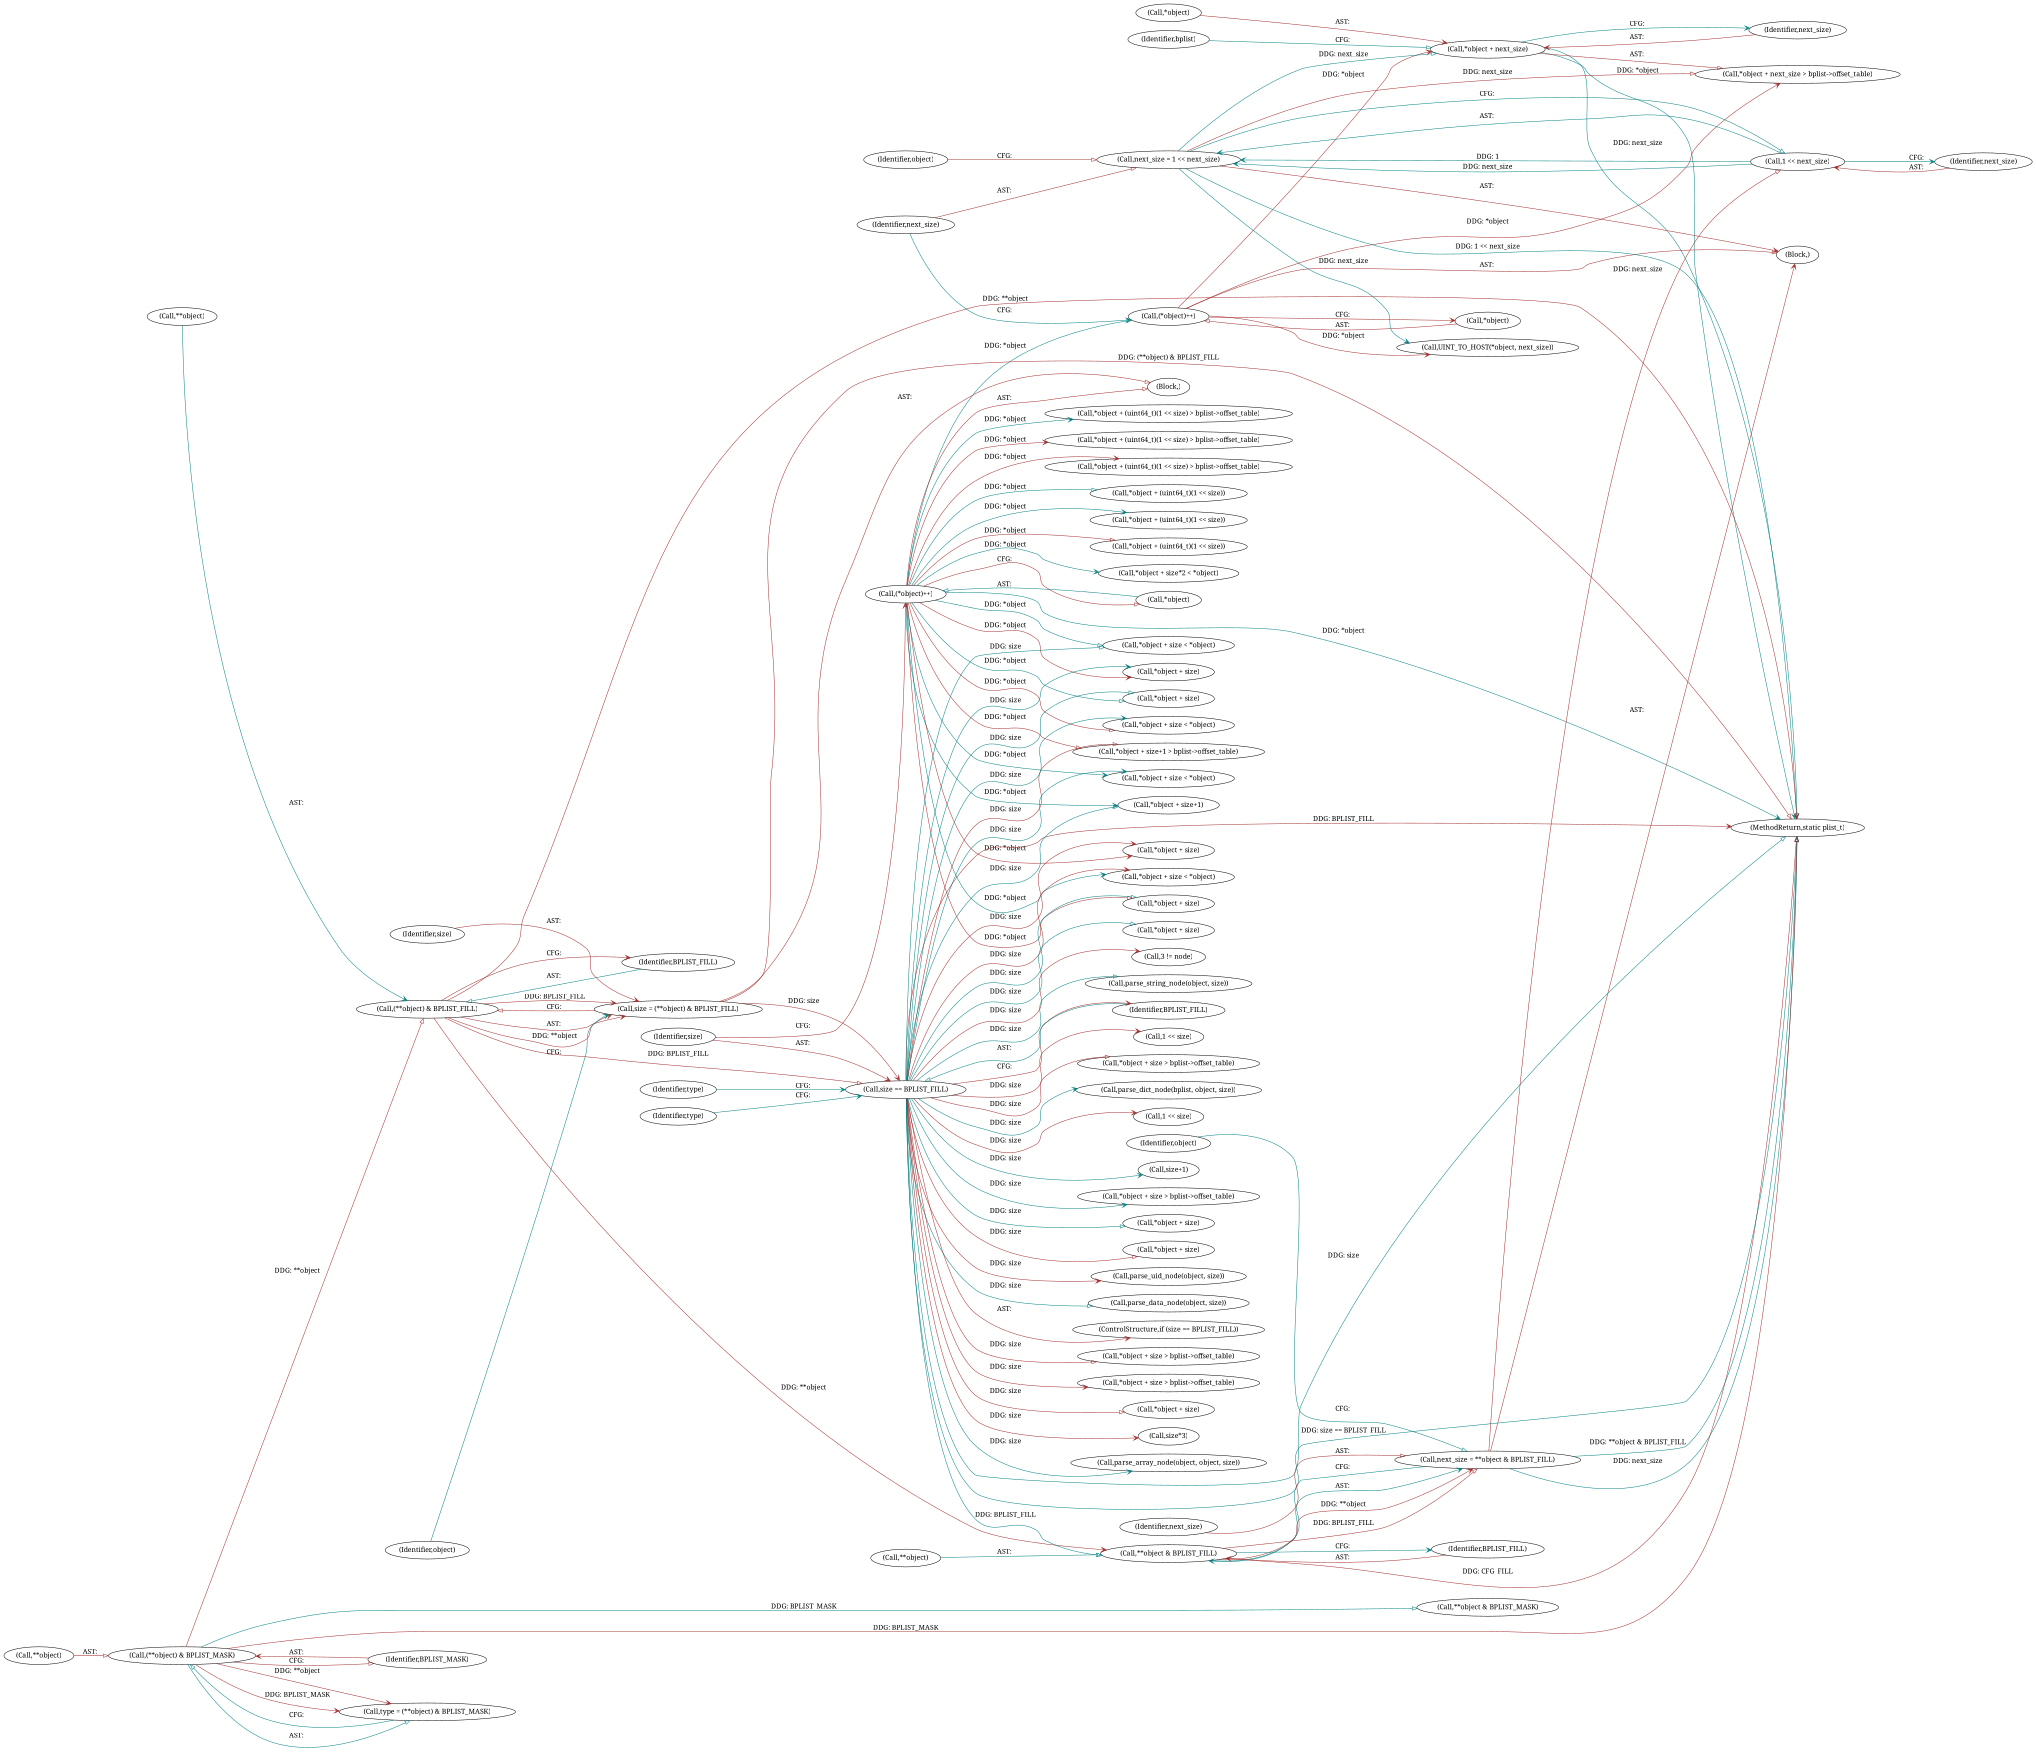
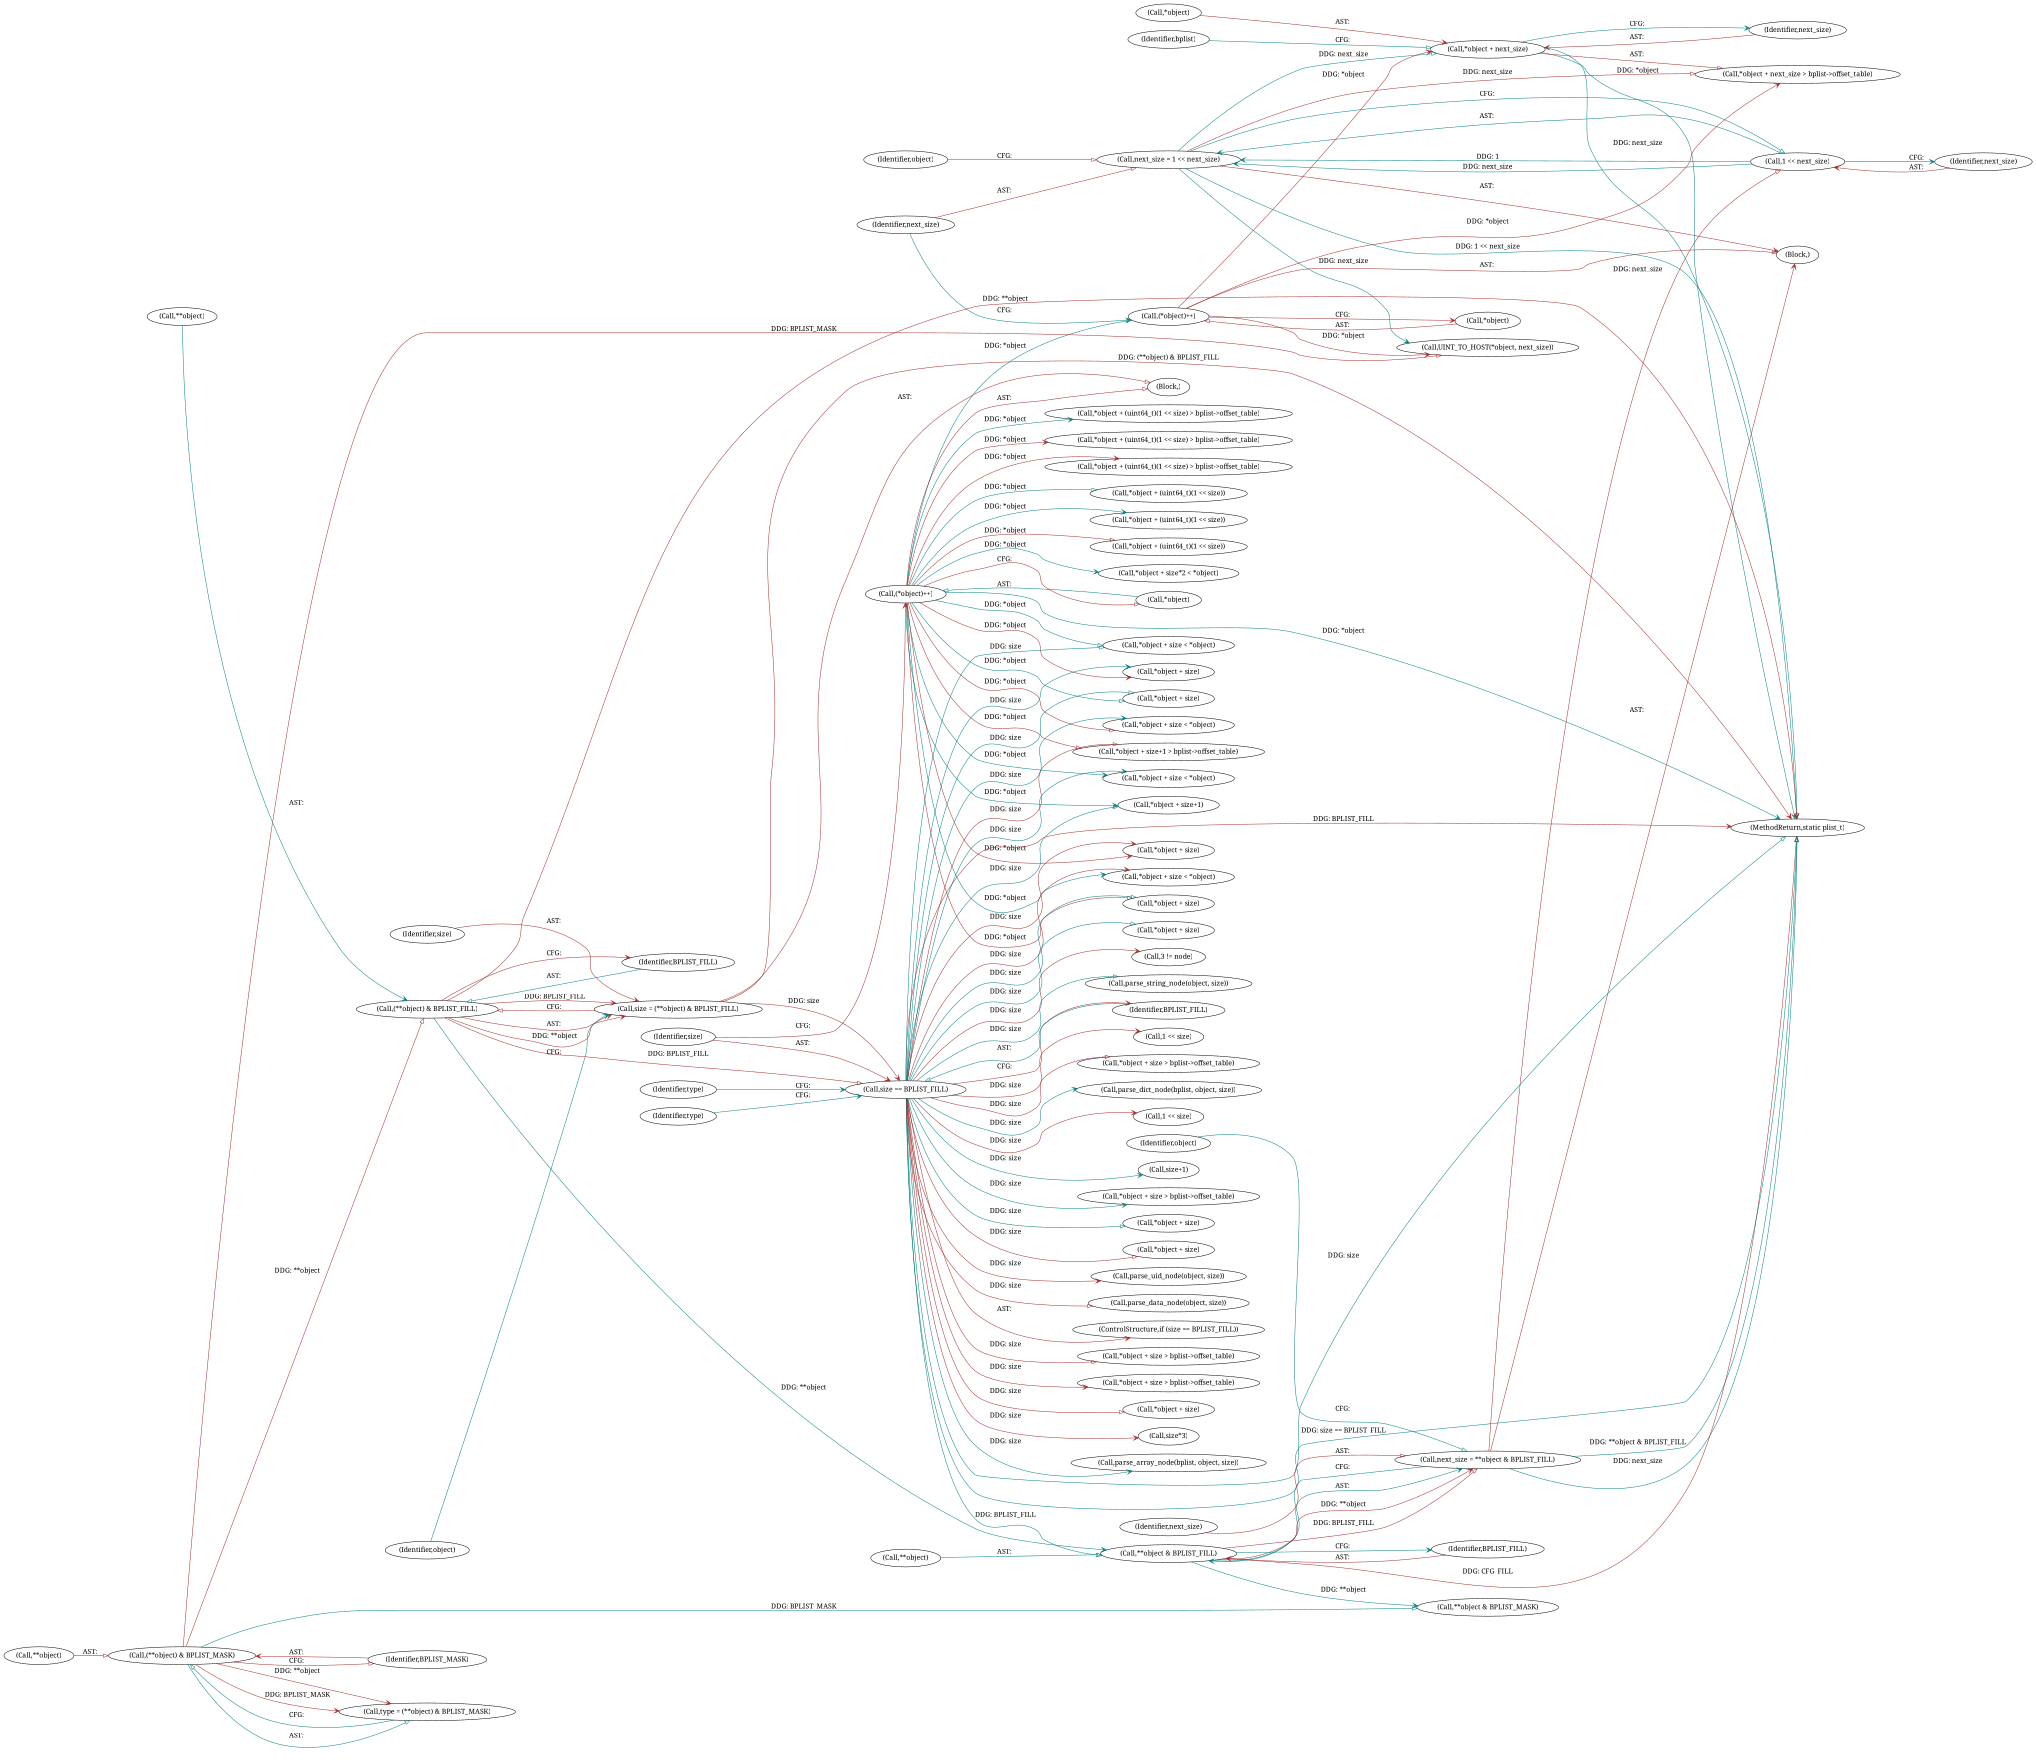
edge "(Call,size = (**object) & BPLIST_FILL)" -> "(MethodReturn,static plist_t)": arrowhead onormal -> vee
edge "(Call,size == BPLIST_FILL)" -> "(Call,parse_data_node(object, size))": color teal -> brown
edge "(Call,(**object) & BPLIST_FILL)" -> "(Call,**object & BPLIST_FILL)": color brown -> teal
node "(Call,parse_array_node(object, object, size))": label "(Call,parse_array_node(object, object, size))" -> "(Call,parse_array_node(bplist, object, size))"
edge "(Call,**object & BPLIST_FILL)" -> "(Call,**object & BPLIST_MASK)": added, label "DDG: **object"
edge "(Call,(**object) & BPLIST_MASK)" -> "(MethodReturn,static plist_t)": now "(Call,(**object) & BPLIST_MASK)" -> "(Call,UINT_TO_HOST(*object, next_size))"
